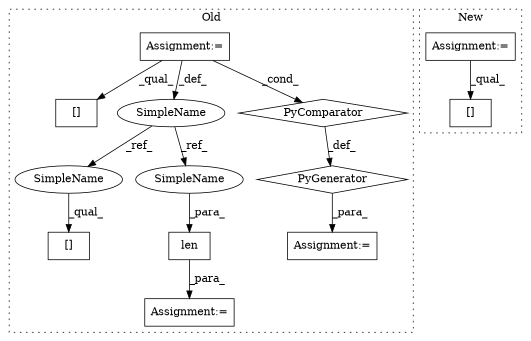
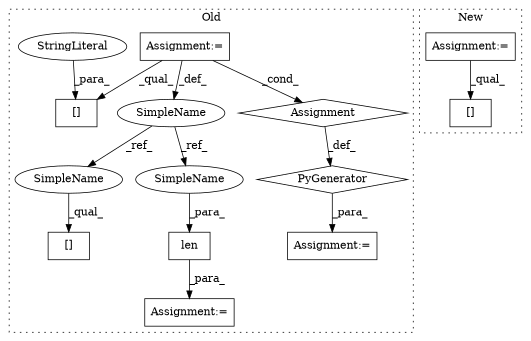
node "StringLiteral": added
node "PyComparator": label "PyComparator" -> "Assignment"
